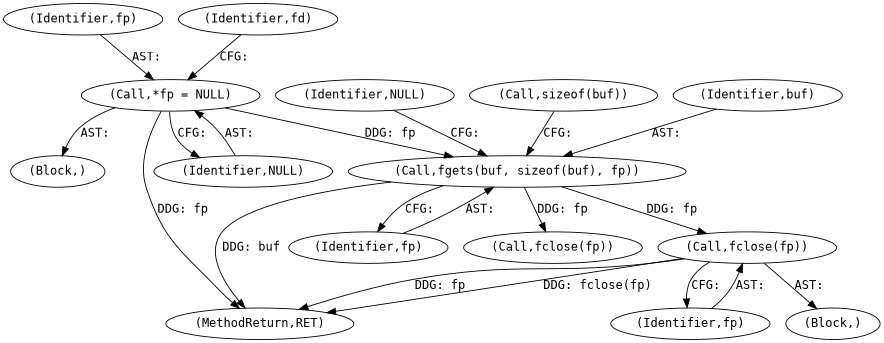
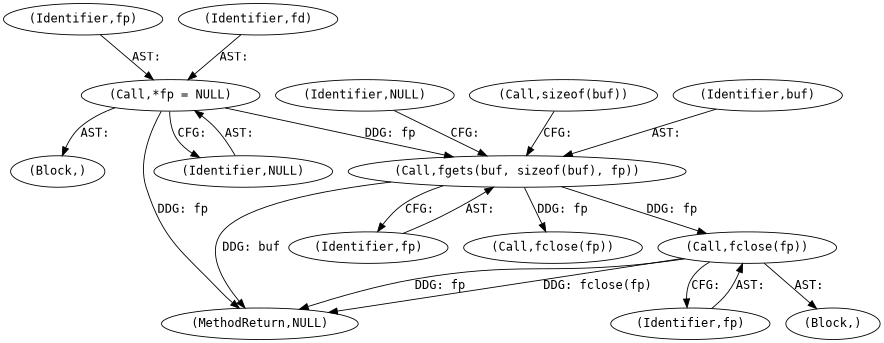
edge "(Identifier,fd)" -> "(Call,*fp = NULL)": label "CFG: " -> "AST: "
node "(MethodReturn,RET)": label "(MethodReturn,RET)" -> "(MethodReturn,NULL)"
